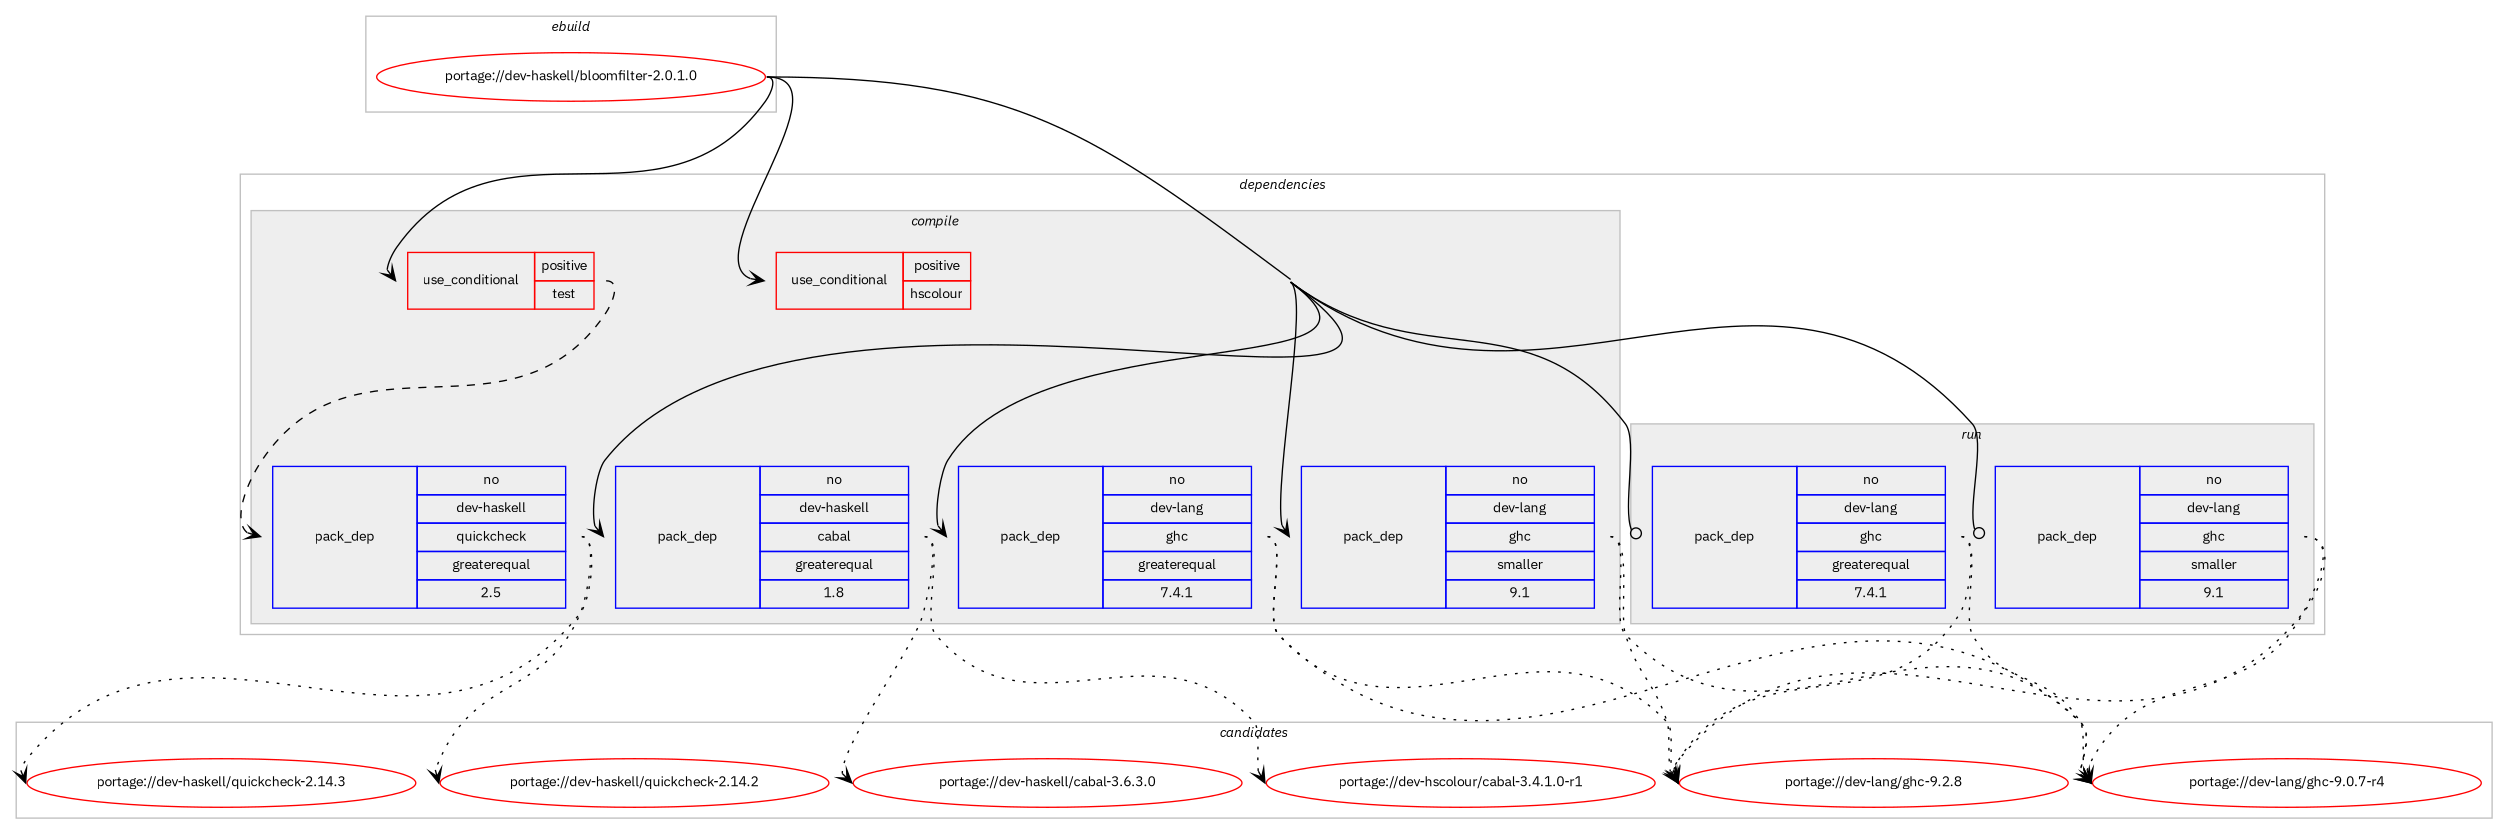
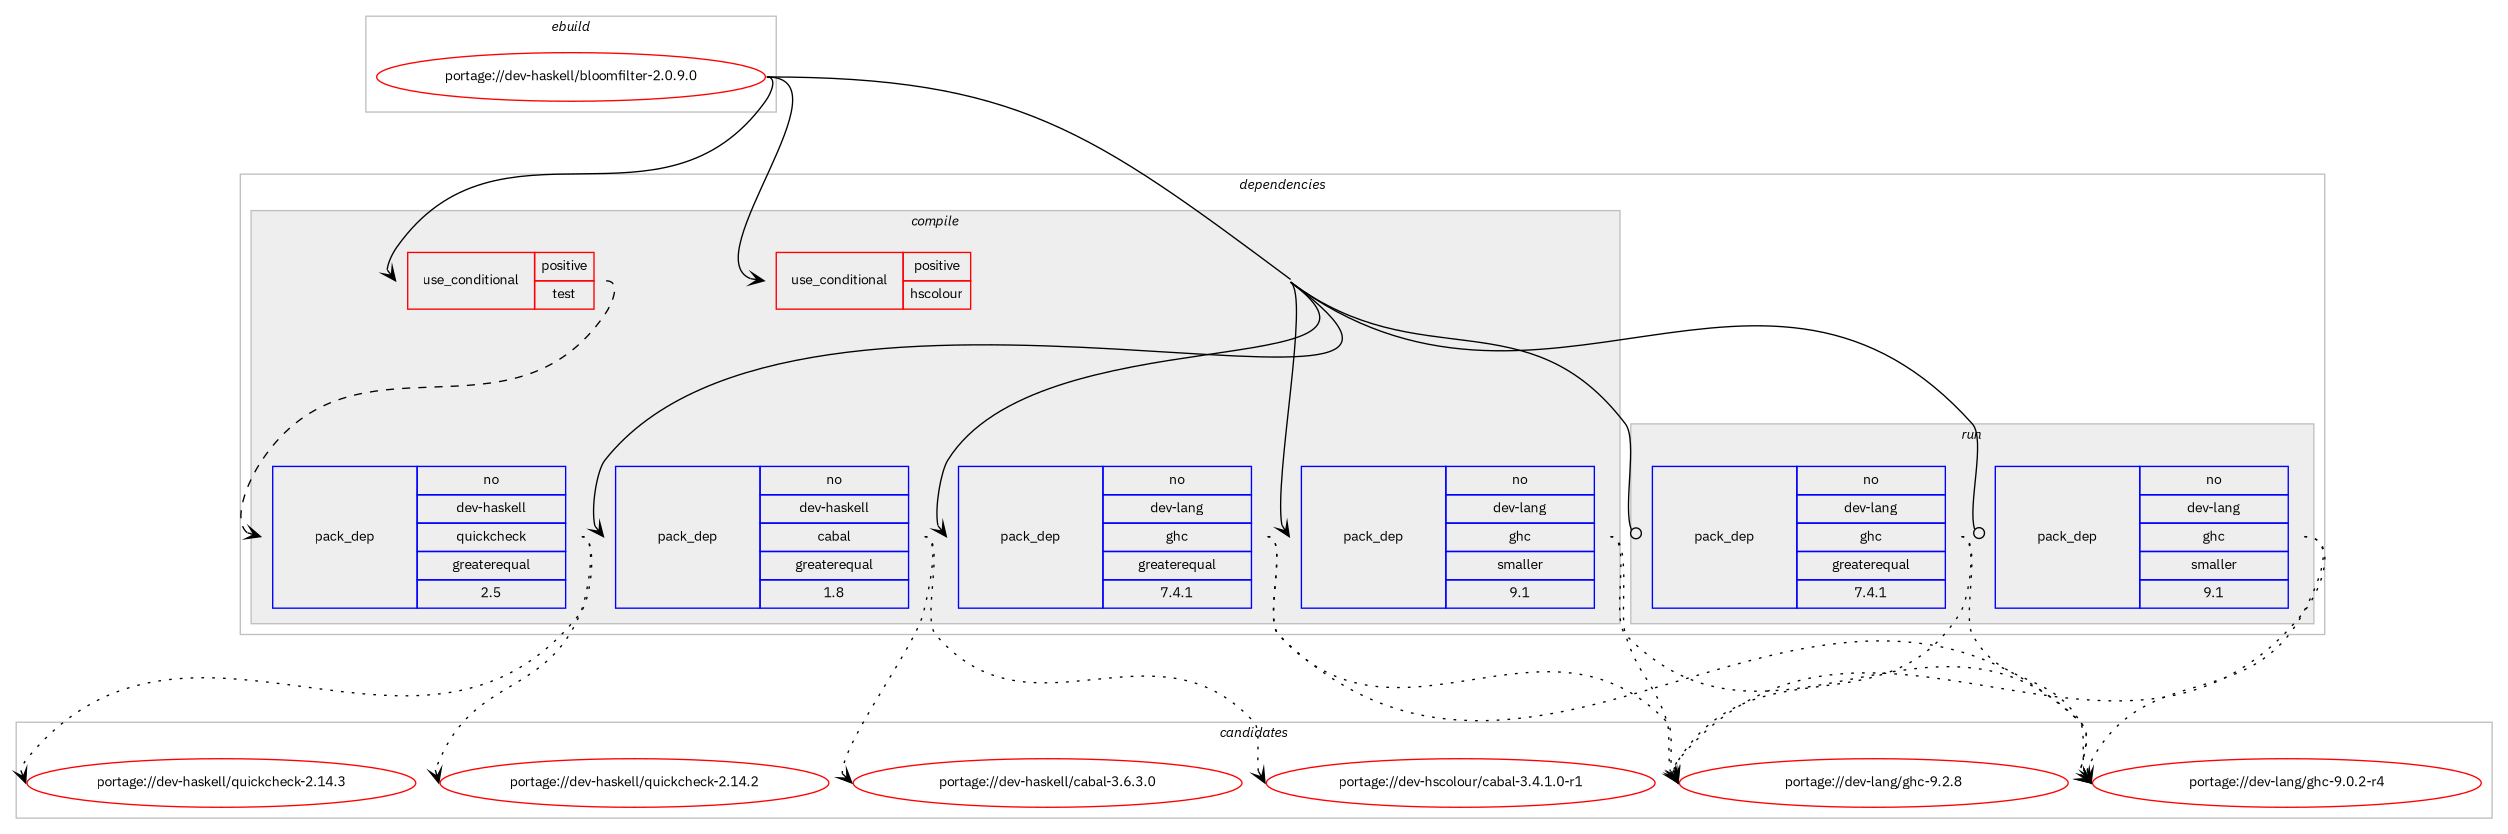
node "portage://dev-haskell/bloomfilter-2.0.1.0": label "portage://dev-haskell/bloomfilter-2.0.1.0" -> "portage://dev-haskell/bloomfilter-2.0.9.0"
node "portage://dev-lang/ghc-9.0.7-r4": label "portage://dev-lang/ghc-9.0.7-r4" -> "portage://dev-lang/ghc-9.0.2-r4"
